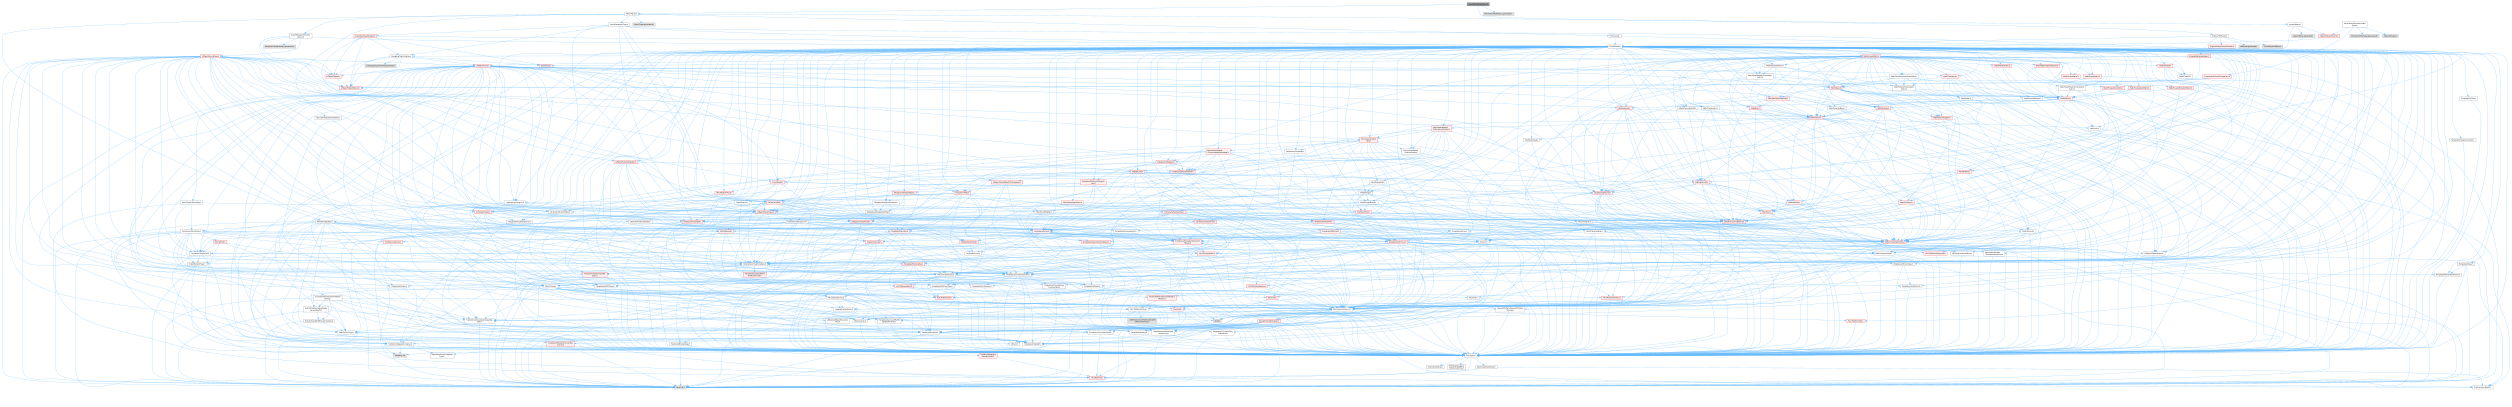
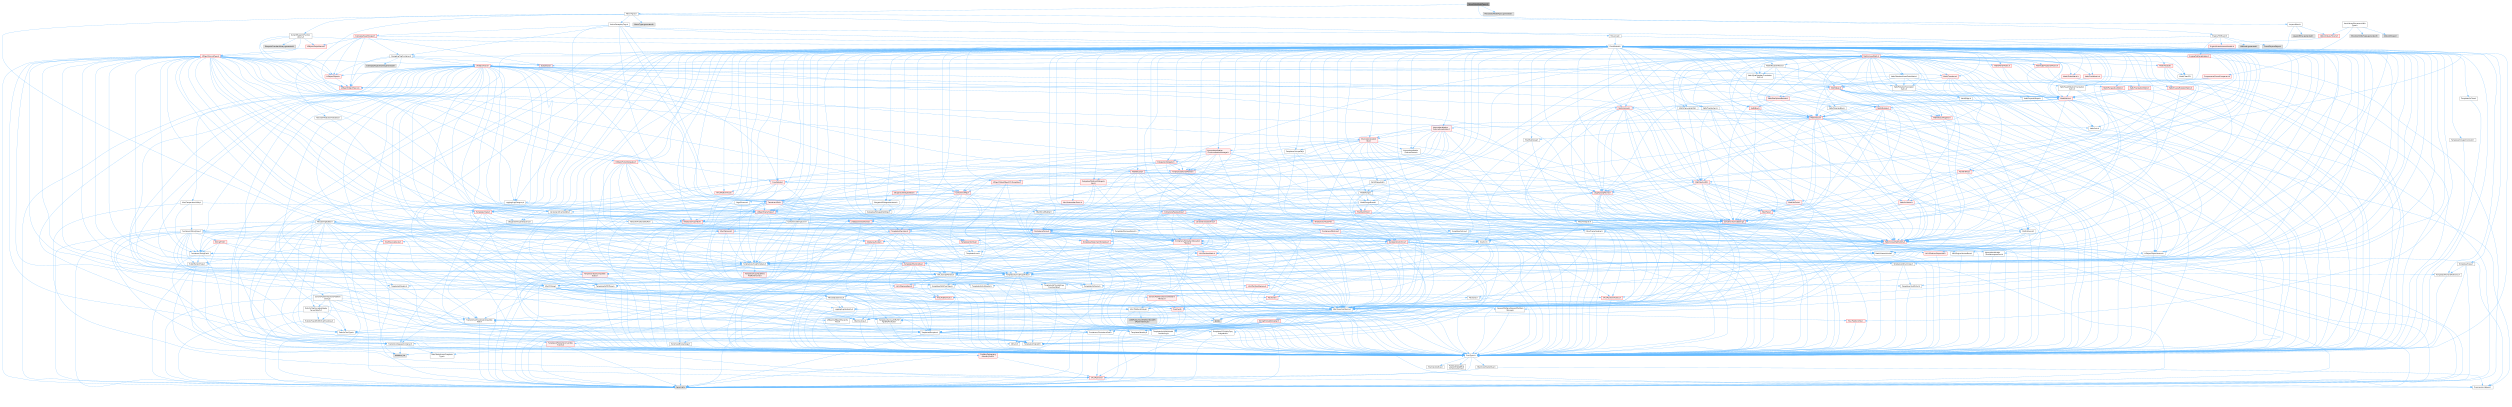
node "UObject/ScriptMacros.h": added
edge "Containers/ScriptArray.h" -> "HAL/PlatformMemory.h": now "HAL/UnrealMemory.h" -> "HAL/PlatformMemory.h"
